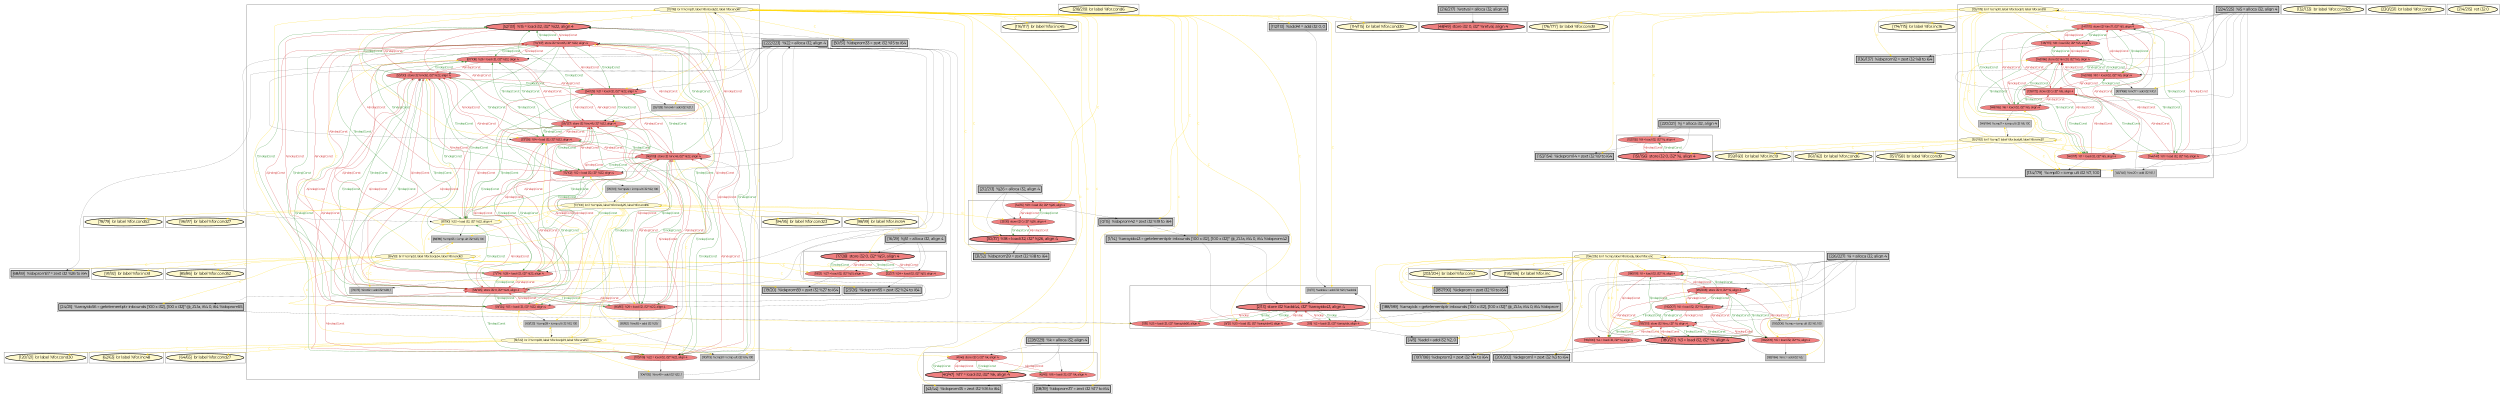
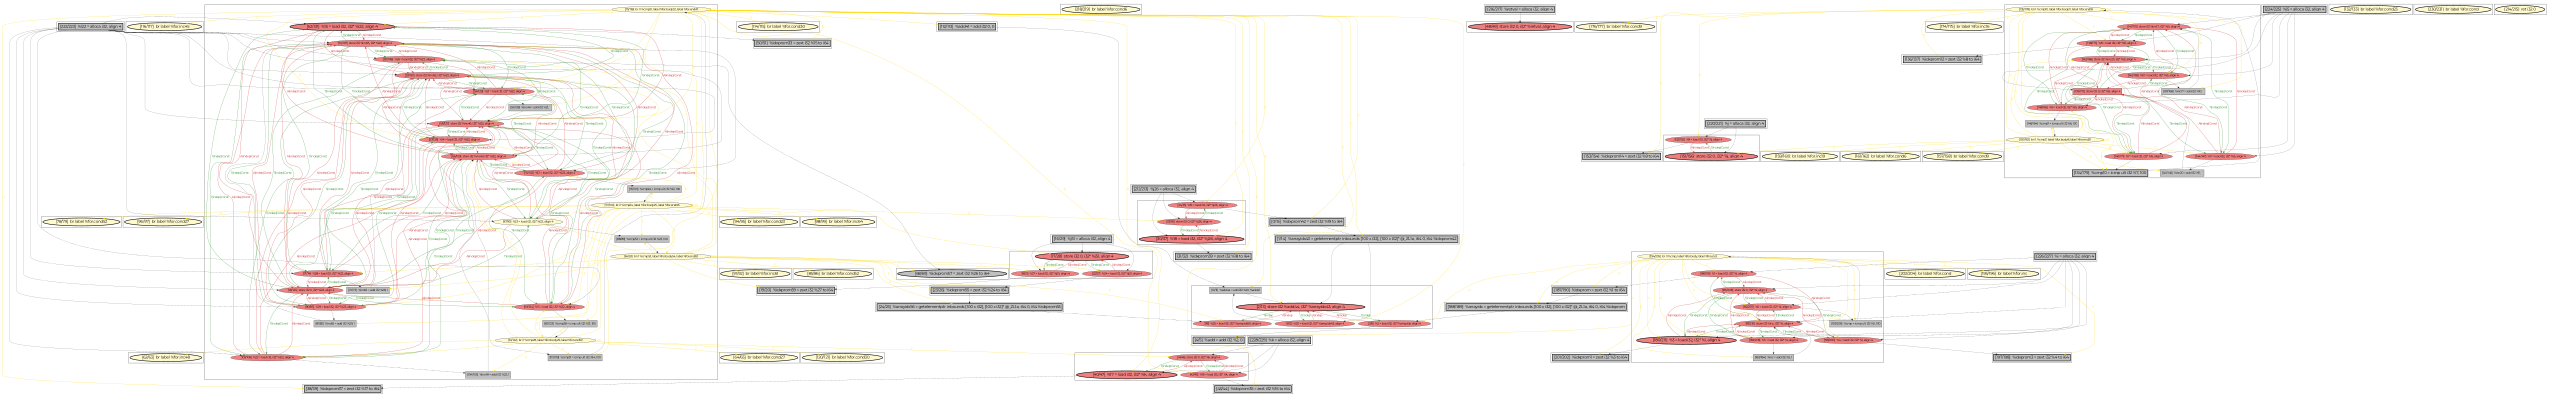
edge "[66/109]  store i32 %inc49, i32* %i22, align 4" -> "[222/223]  %i22 = alloca i32, align 4": reversed
node "[68/69]  %idxprom57 = zext i32 %26 to i64": shape box -> ellipse
